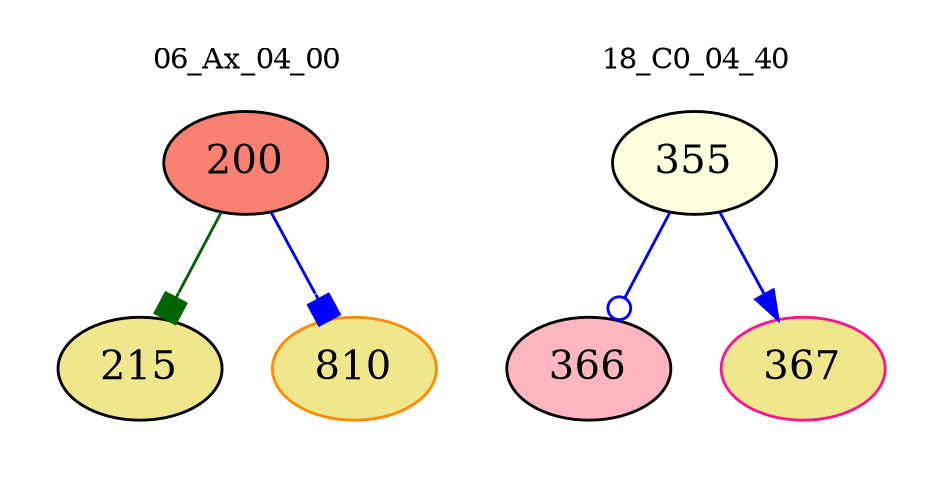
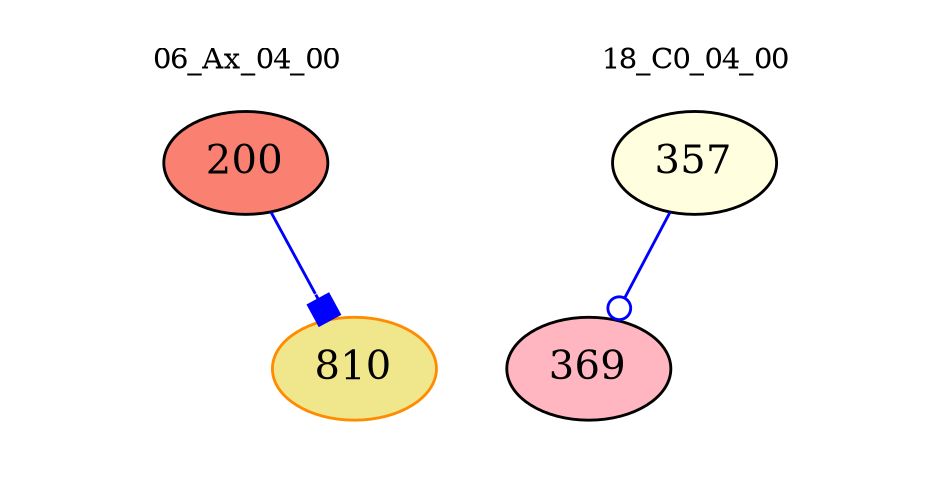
cluster "18_C0_04_40": label "18_C0_04_40" -> "18_C0_04_00"
node "355": label "355" -> "357"
node "215": removed
node "366": label "366" -> "369"
node "367": removed
